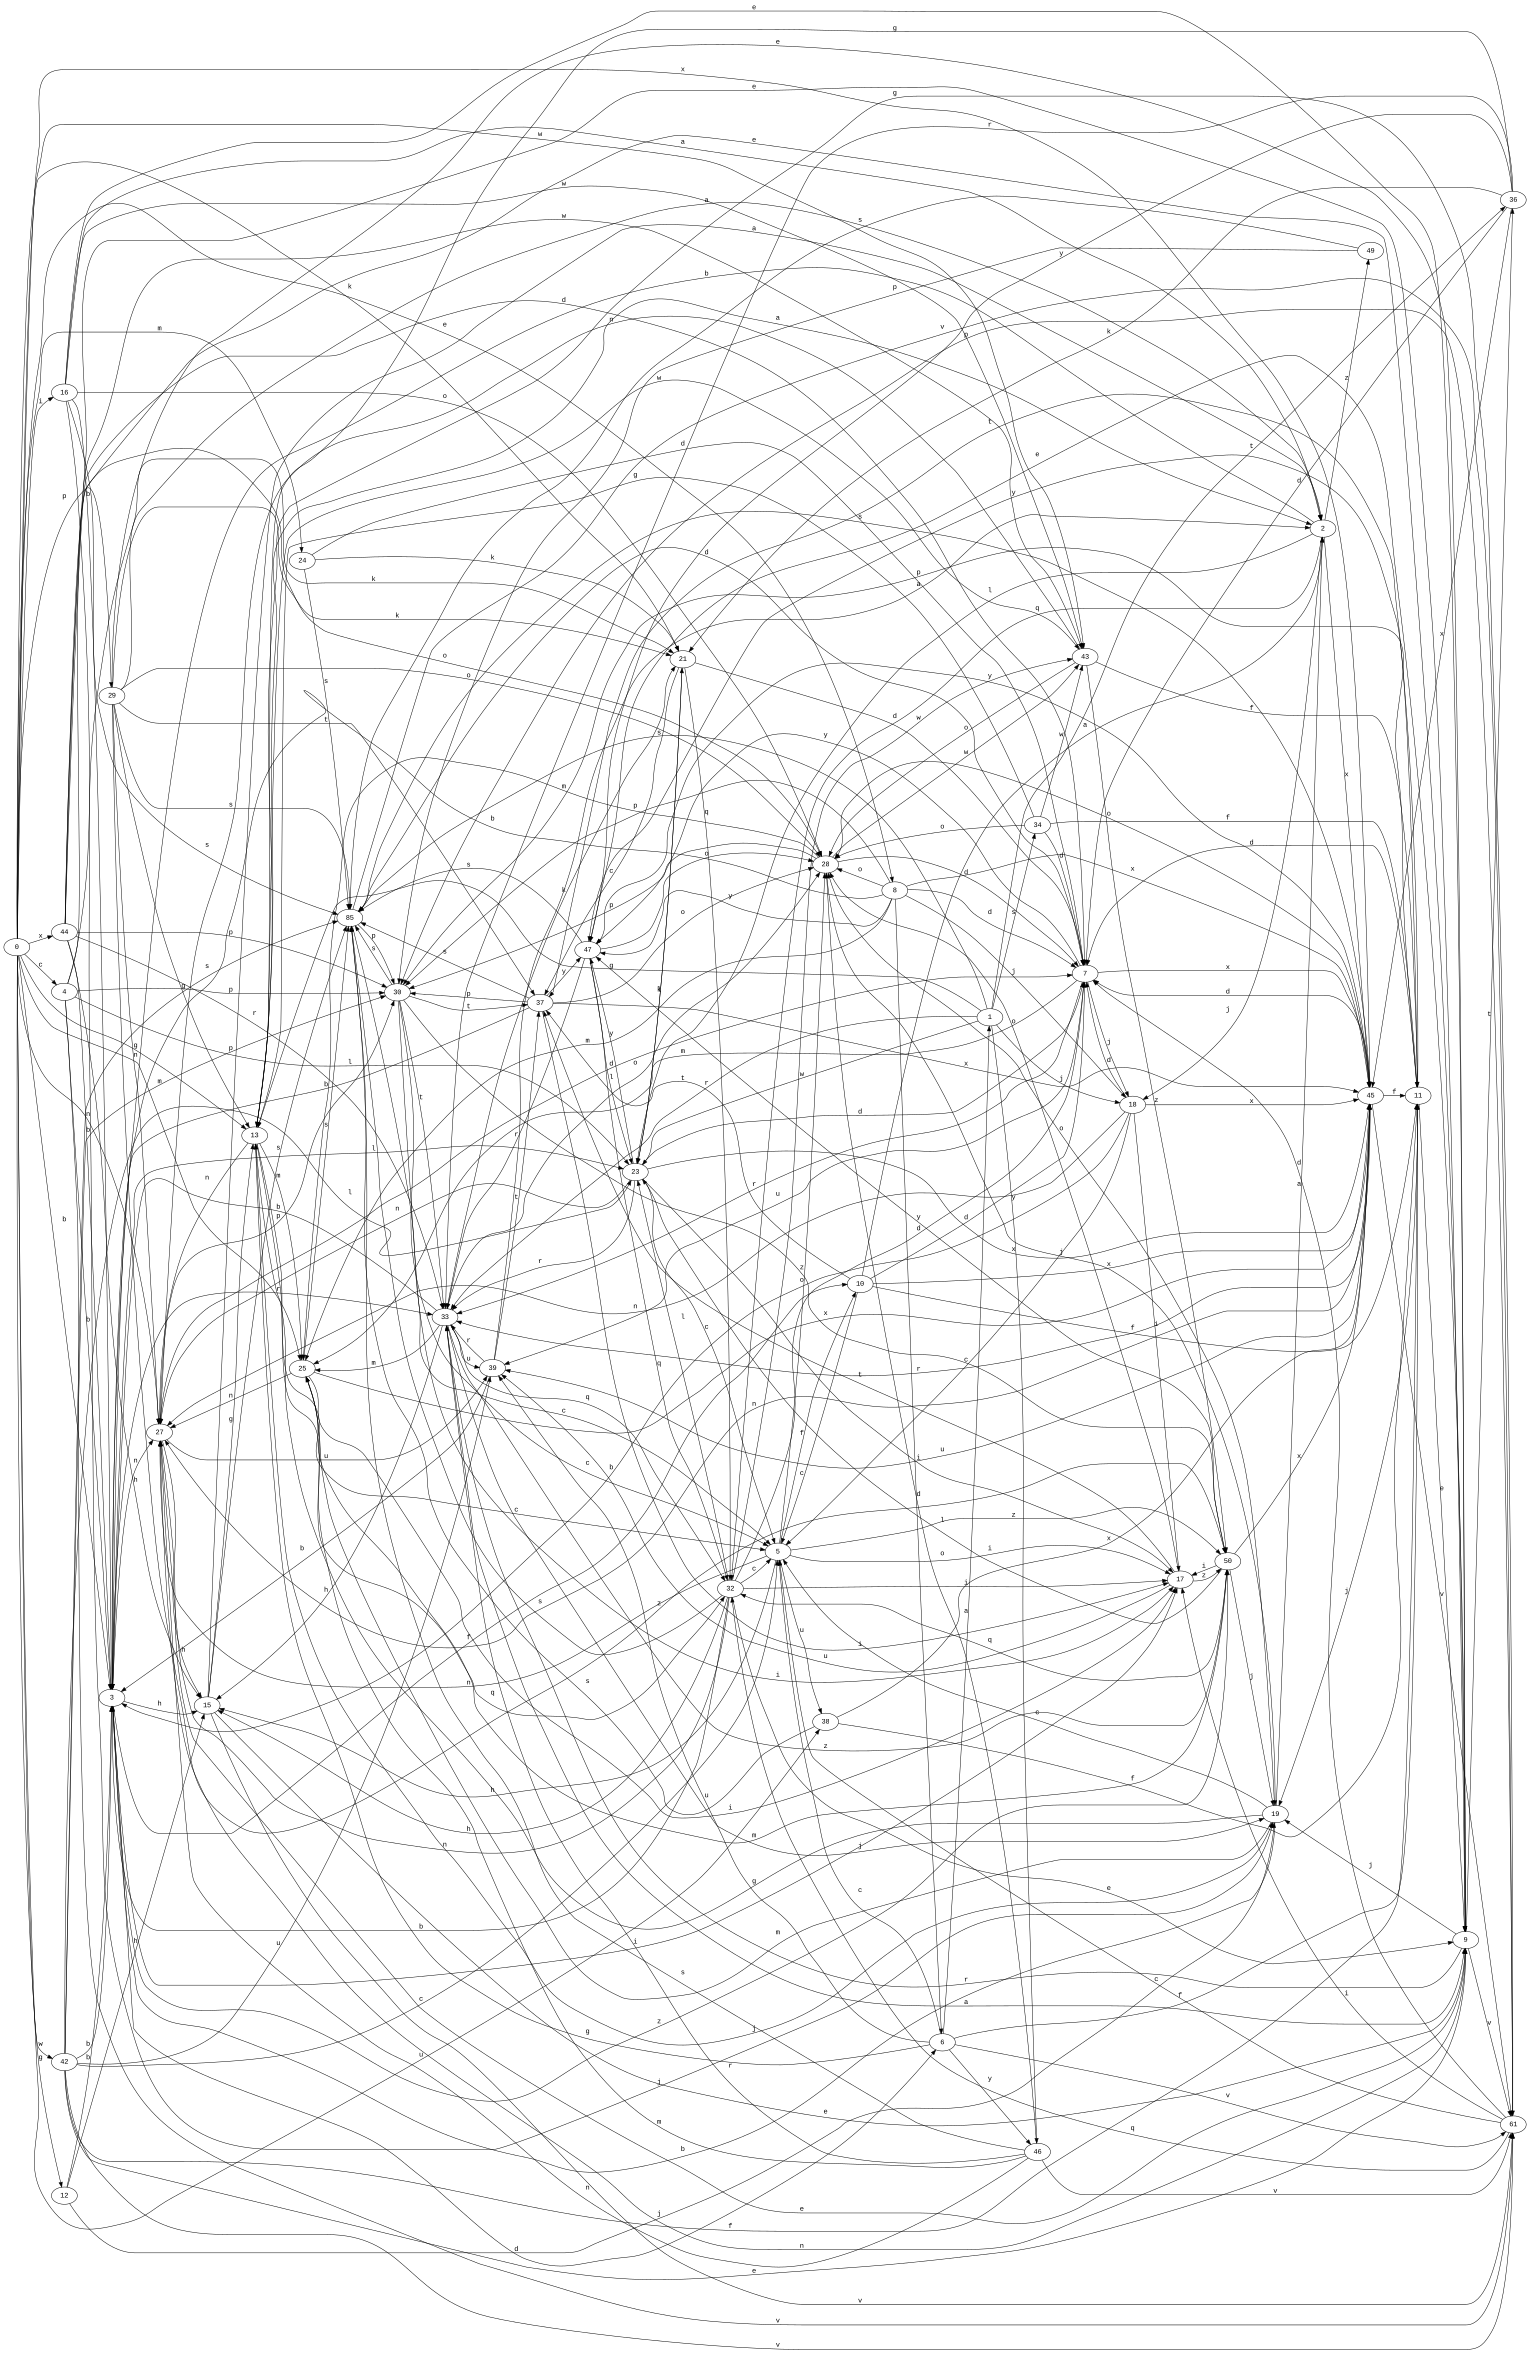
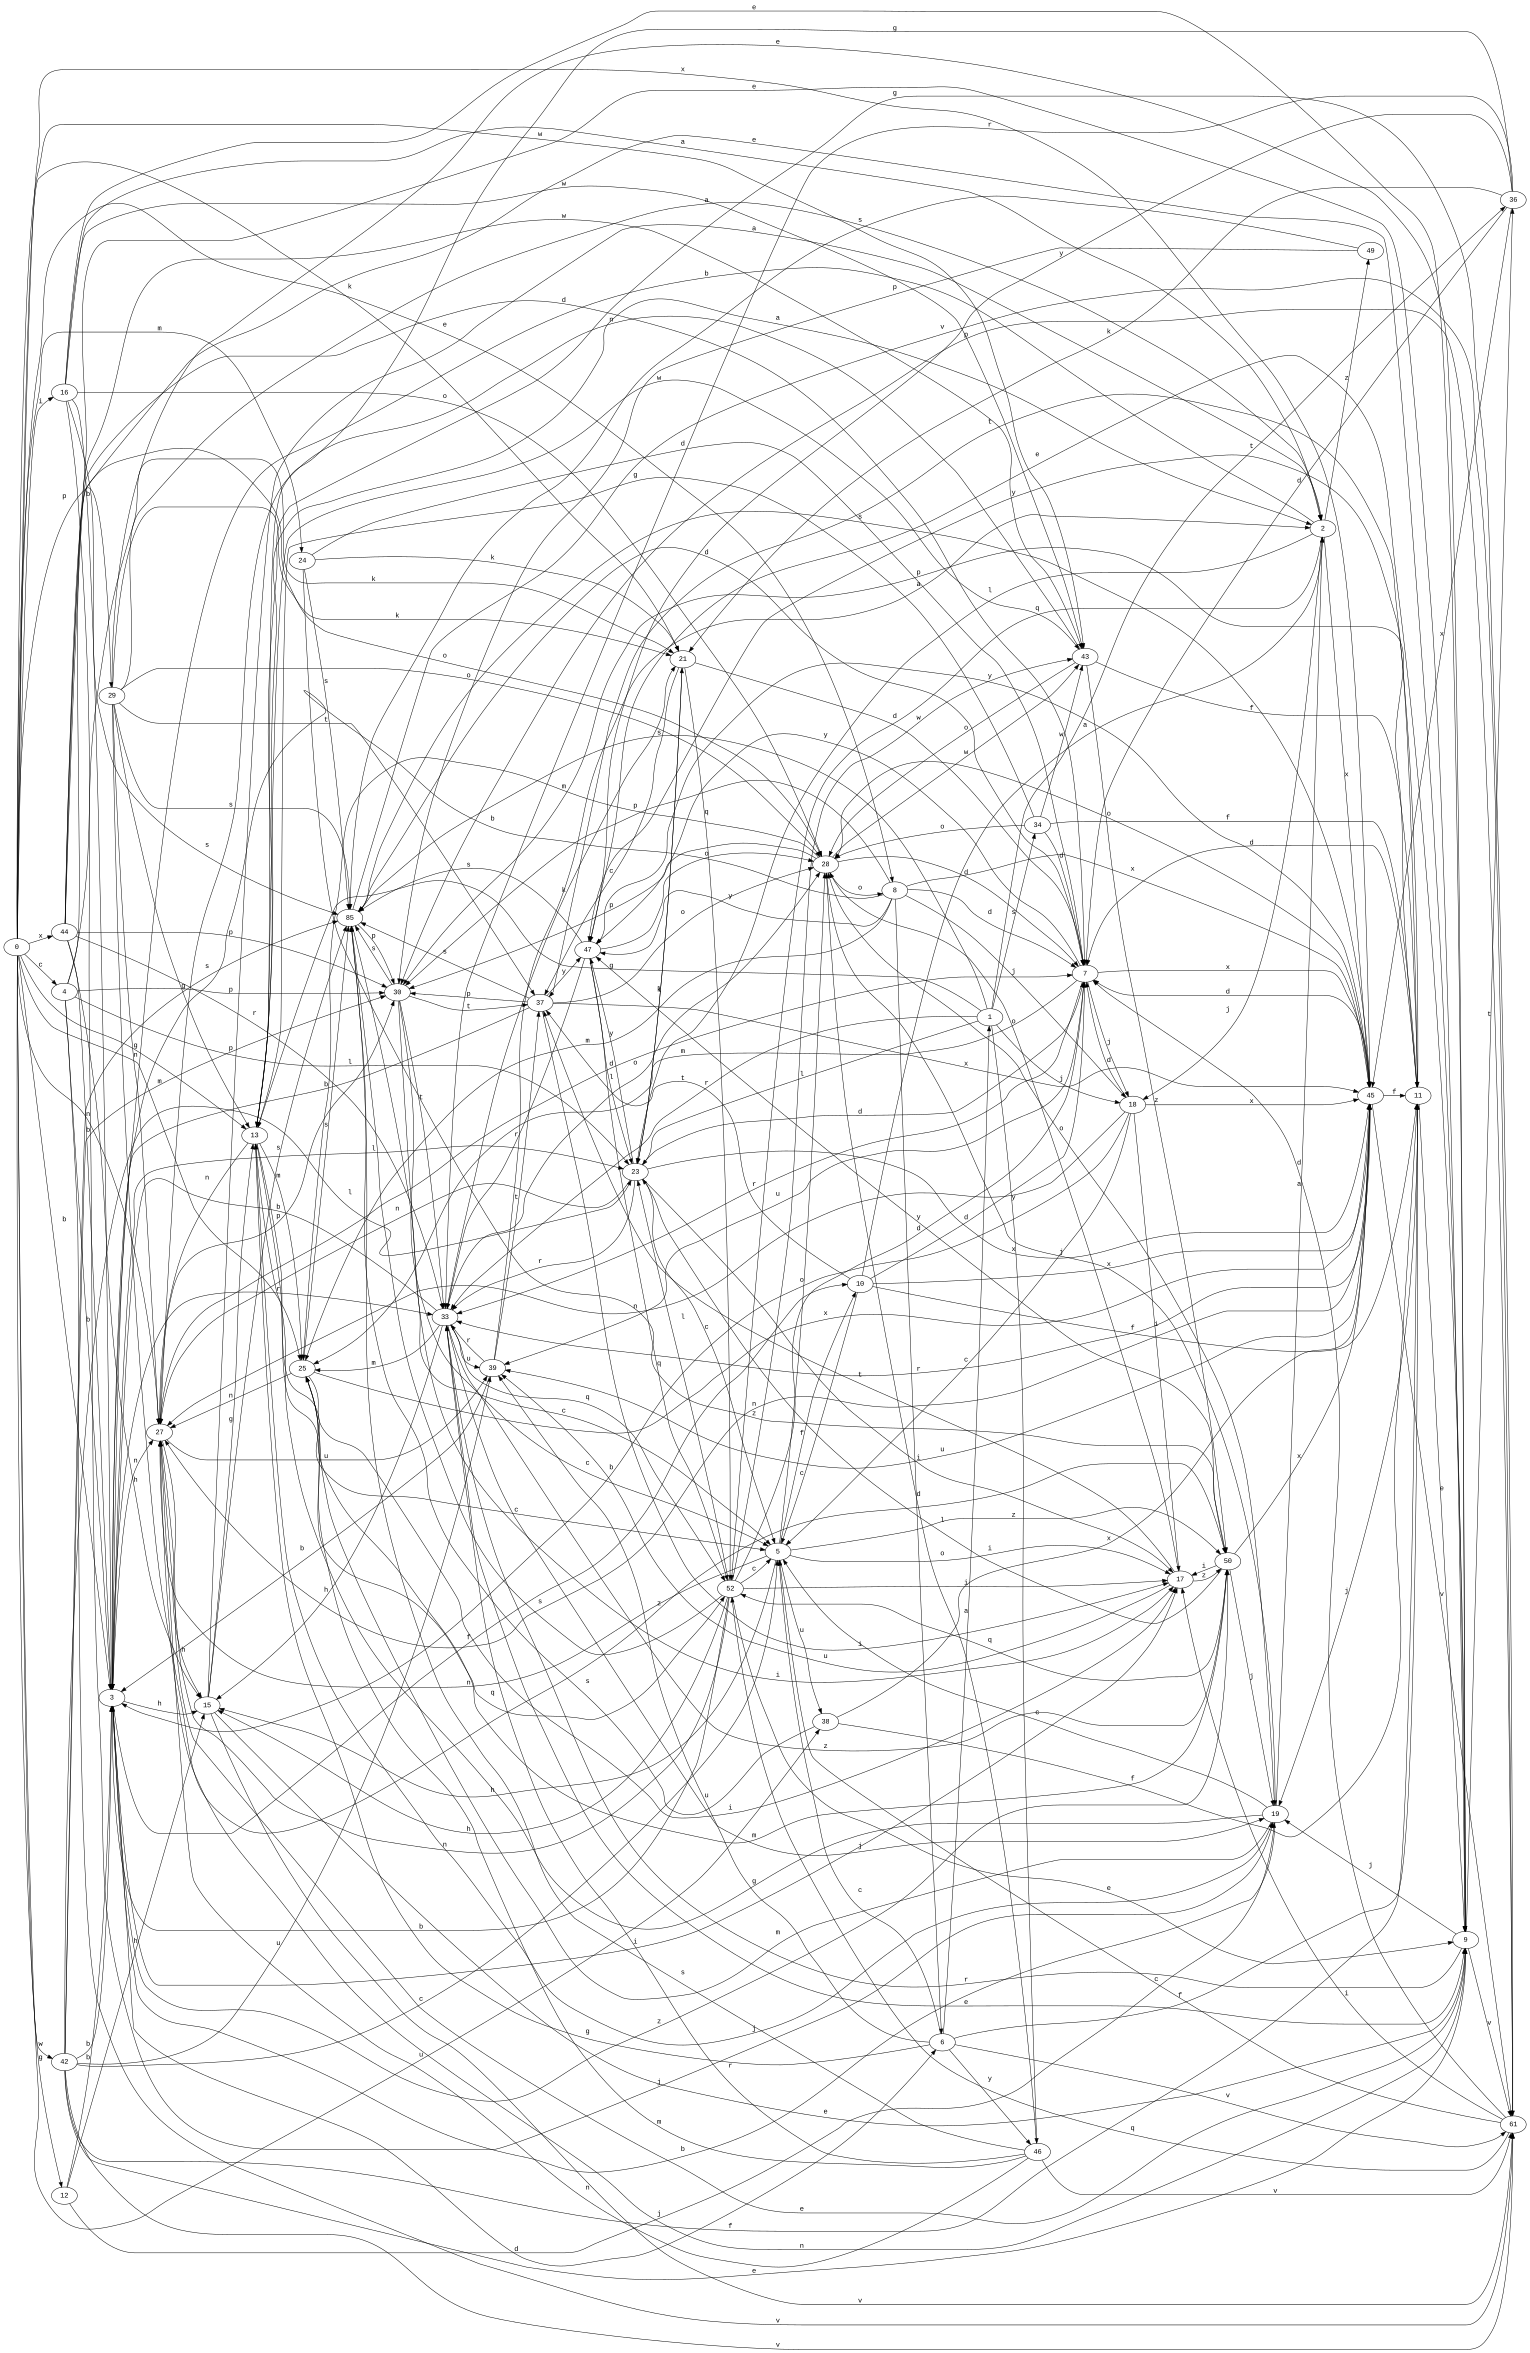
edge "8" -> "28": reversed
edge "1" -> "23": label "w" -> "l"
edge "30" -> "50": now "24" -> "50"
node "32": label "32" -> "52"
edge "33" -> "9": label "a" -> "e"
